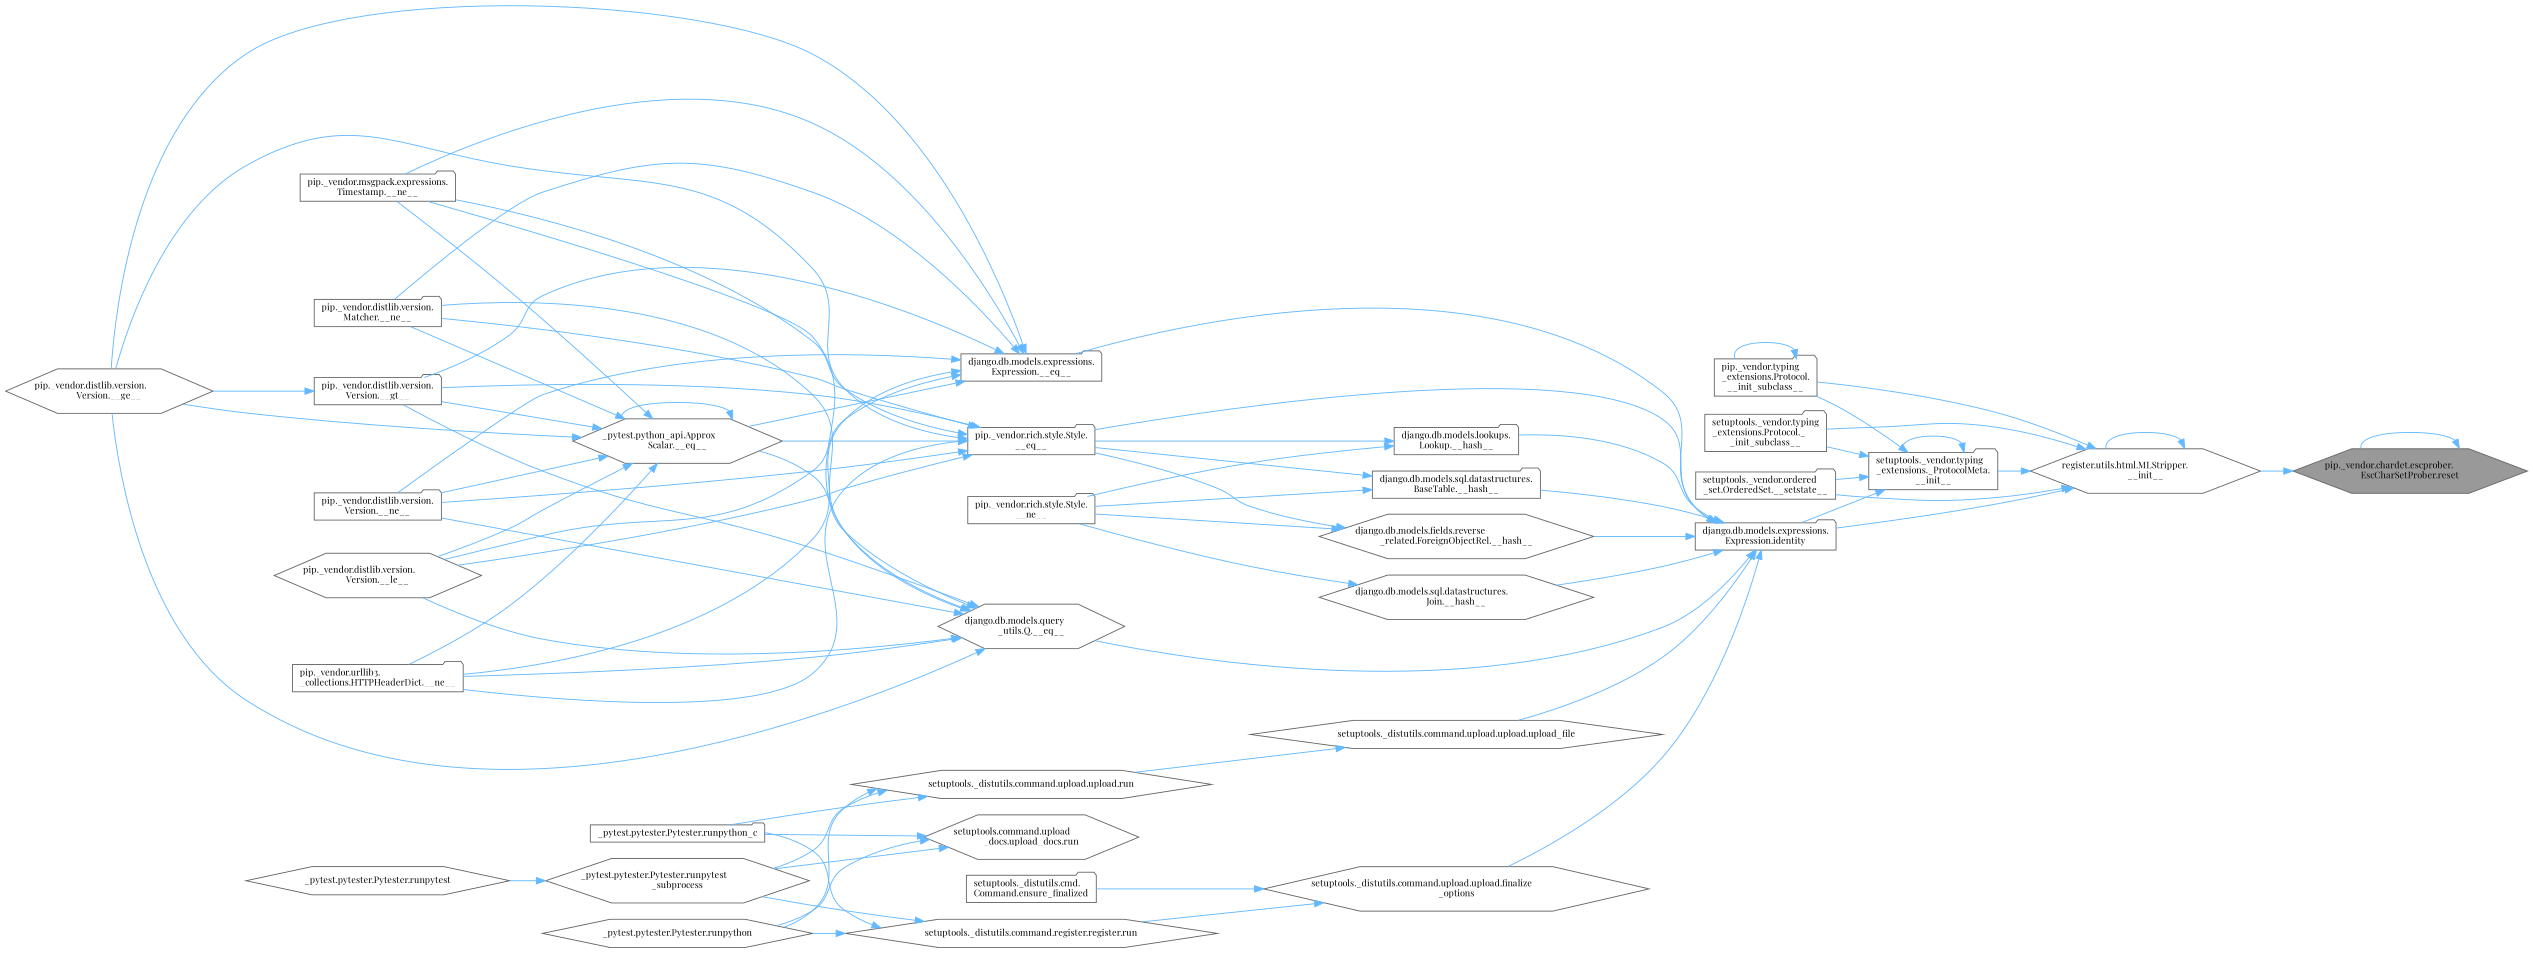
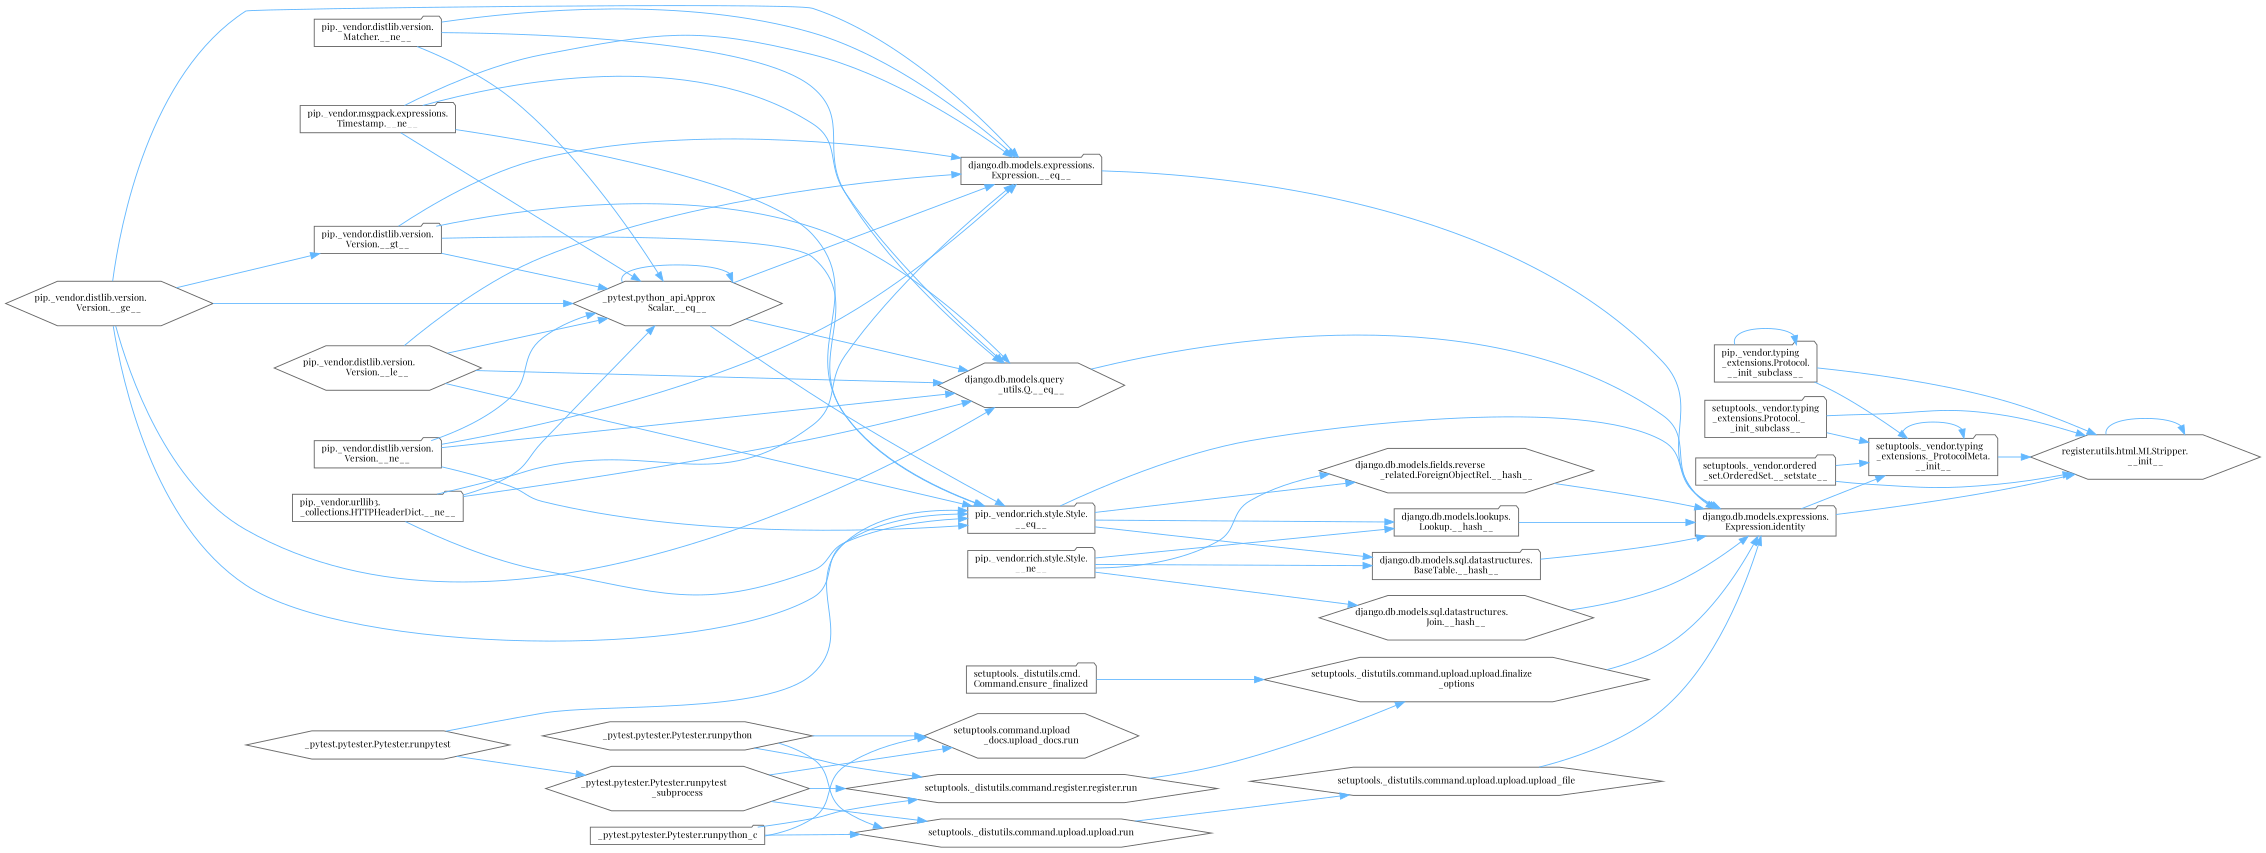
edge "pip._vendor.distlib.version. Matcher.__ne__" -> "pip._vendor.rich.style.Style. __eq__": now "_pytest.pytester.Pytester.runpytest" -> "pip._vendor.rich.style.Style. __eq__"
node "pip._vendor.chardet.escprober. EscCharSetProber.reset": removed
